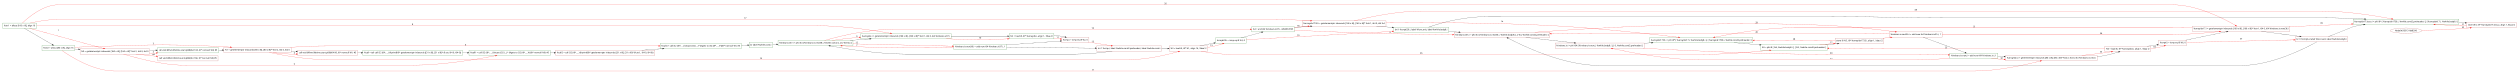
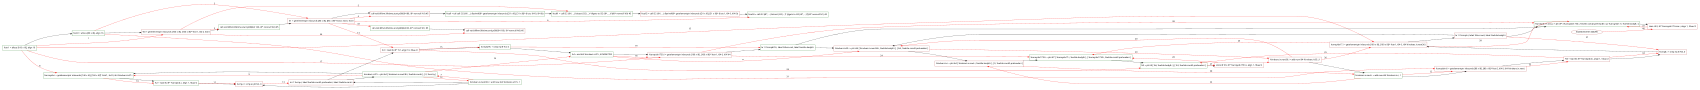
node "call void @llvm.lifetime.end.p0i8(i64 80, i8* nonnull %1) #5": added
edge "%cmp6.i = icmp eq i8 %6, 0" -> "br i1 %cmp6.i, label %func.exit, label %while.body8.i": reversed
node "br label %while.cond.i": removed
